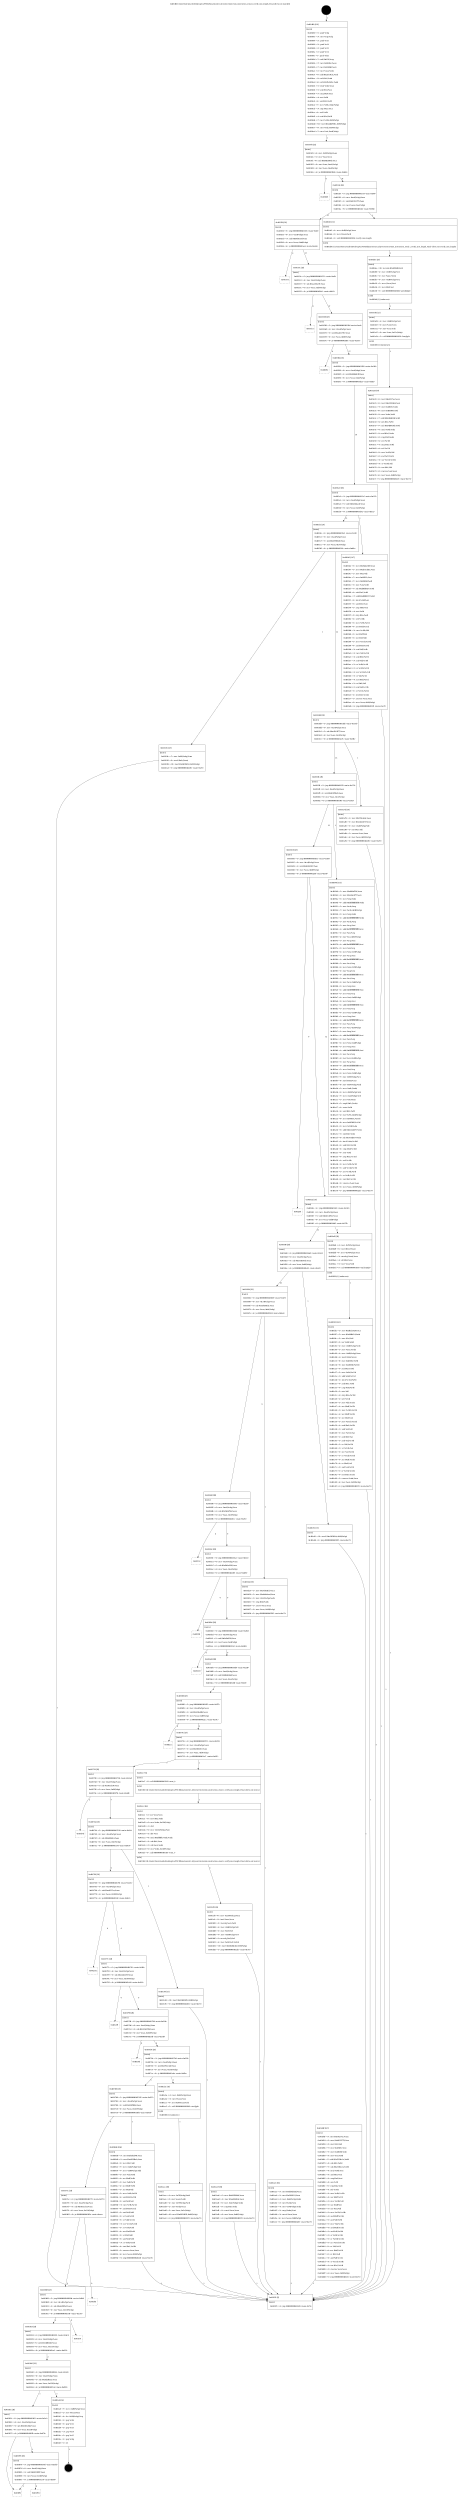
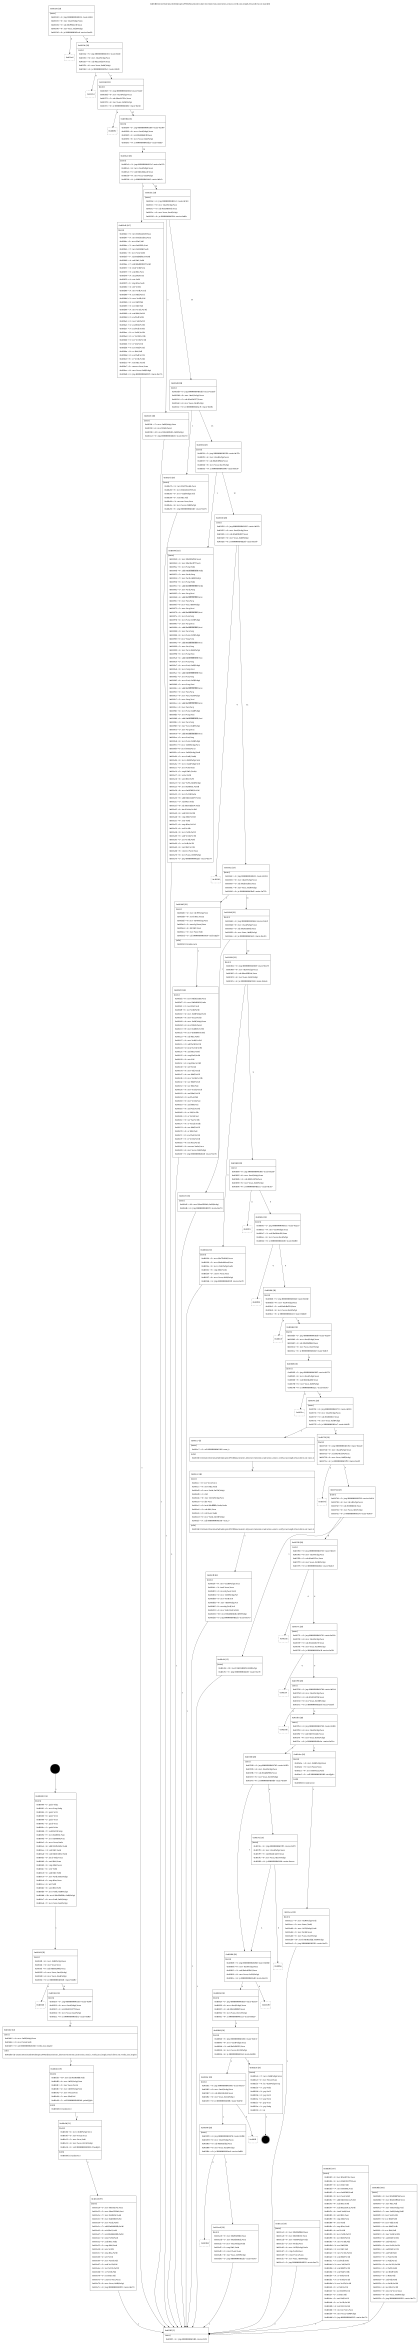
edge "0x401514 [28]" -> "0x401530 [28]": removed, label "17"
edge "0x4017d0 [28]" -> "0x4018d6 [106]": now "0x4017d0 [28]" -> "0x401808 [28]"
edge "0x401878 [28]" -> "0x401ffb": now "0x401878 [28]" -> "0x401ae8 [30]"
